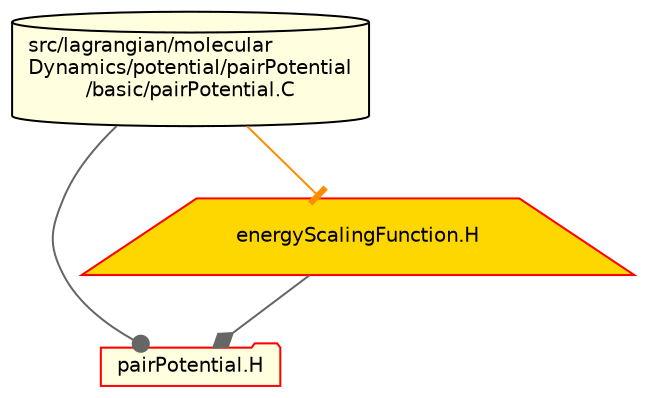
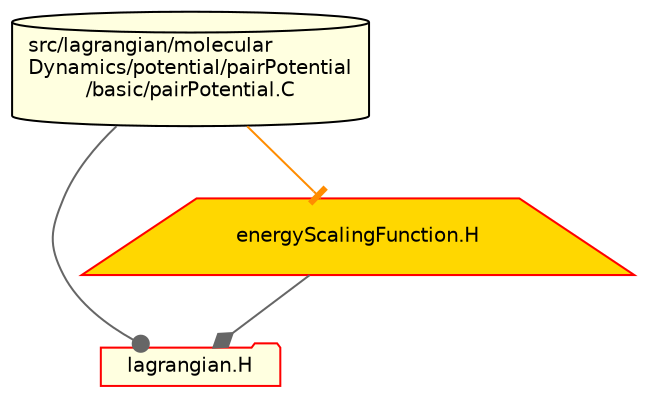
node "pairPotential.H": label "pairPotential.H" -> "lagrangian.H"
